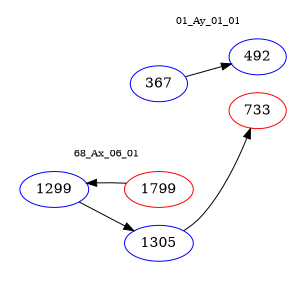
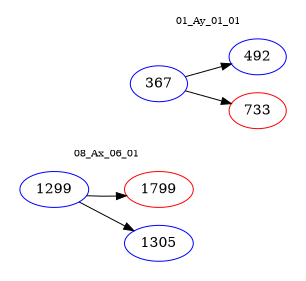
cluster "68_Ax_06_01": label "68_Ax_06_01" -> "08_Ax_06_01"
edge "1799" -> "1299": reversed
edge "1305" -> "733": now "367" -> "733"
